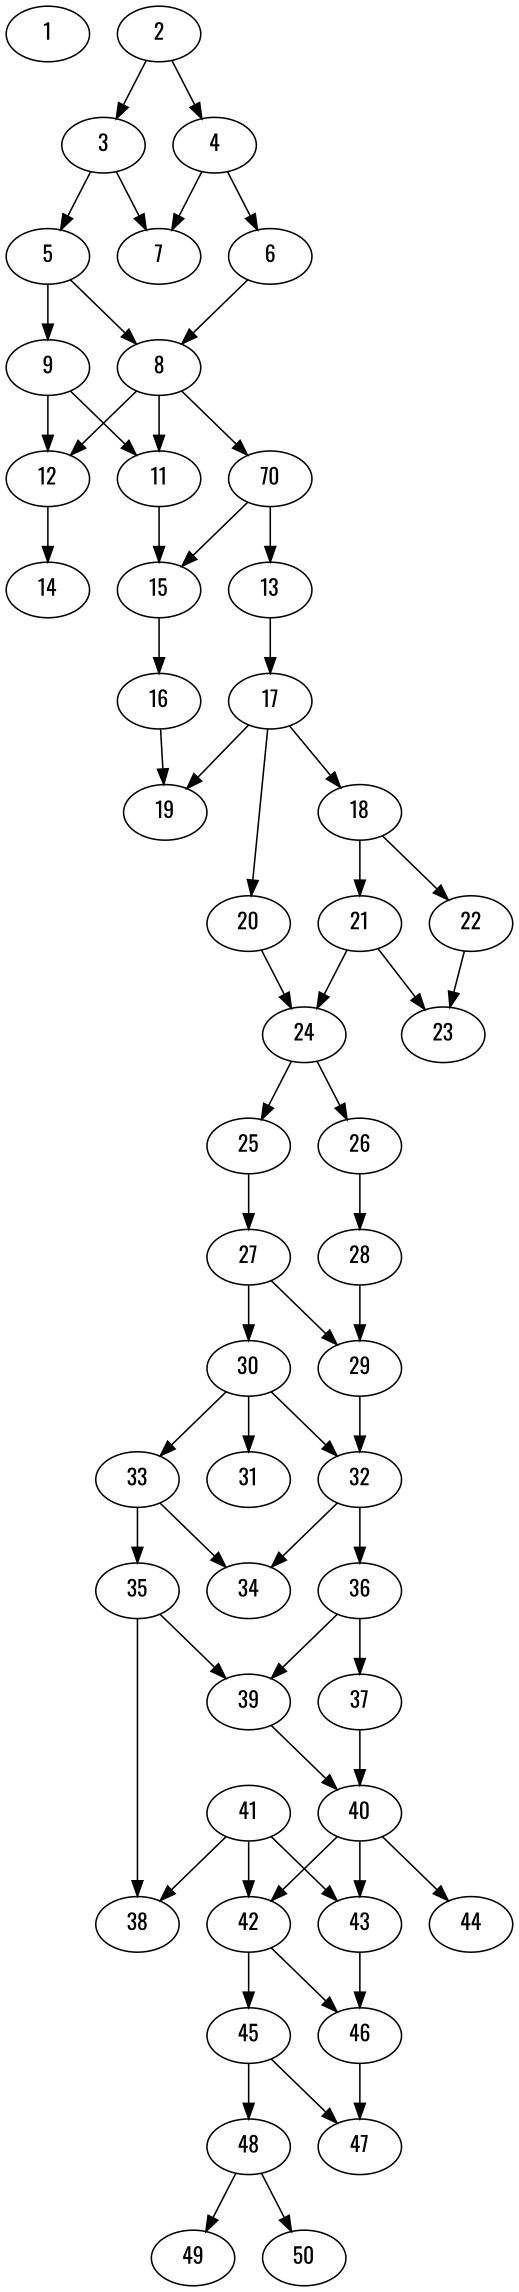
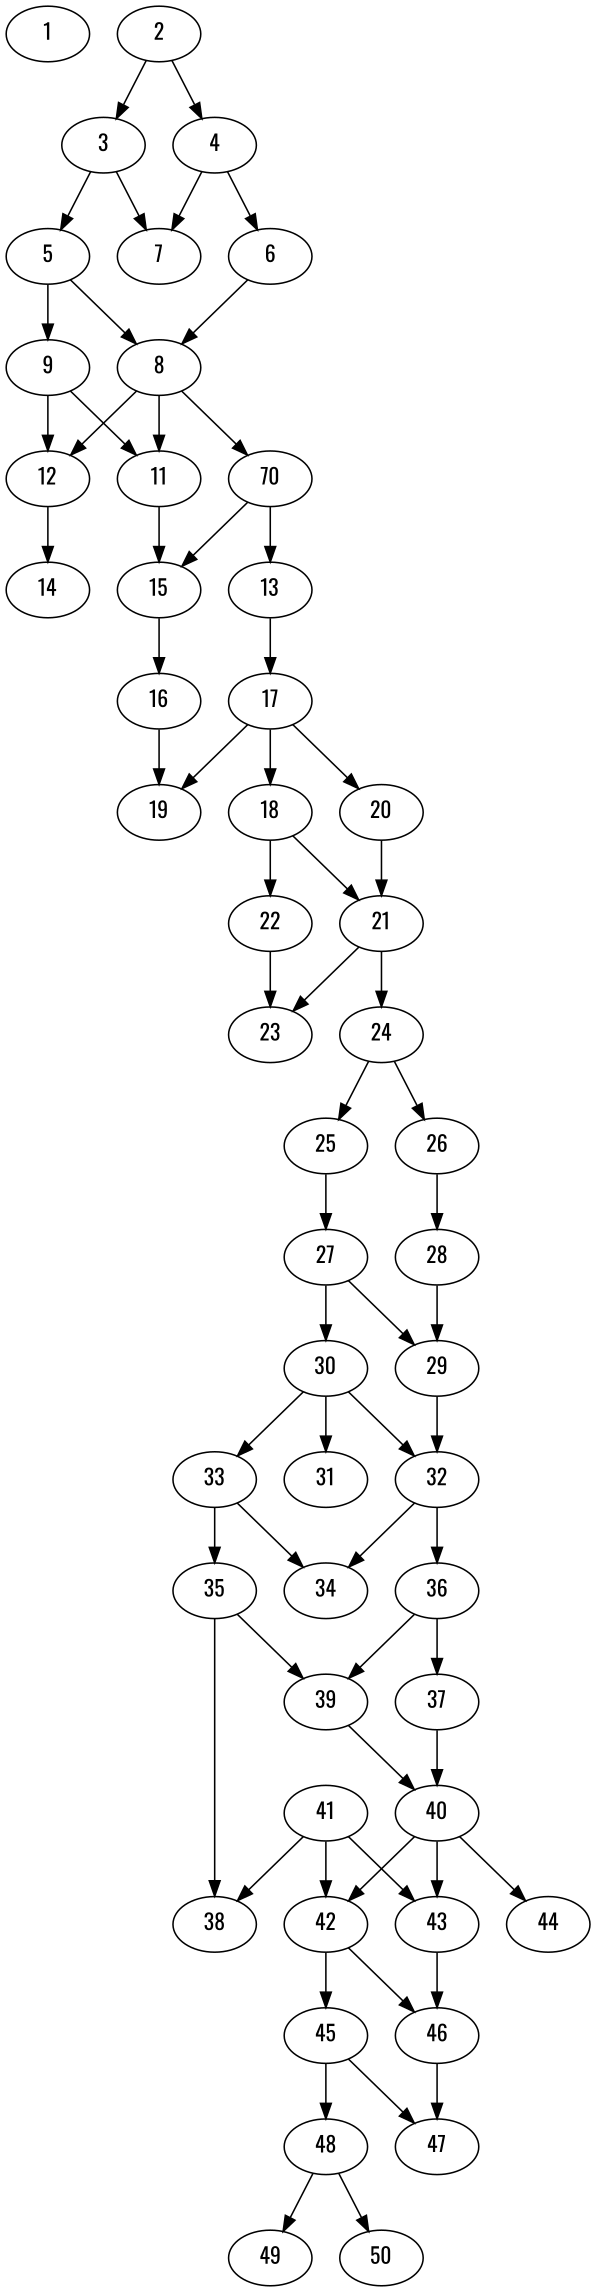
edge "20" -> "24": now "20" -> "21"
